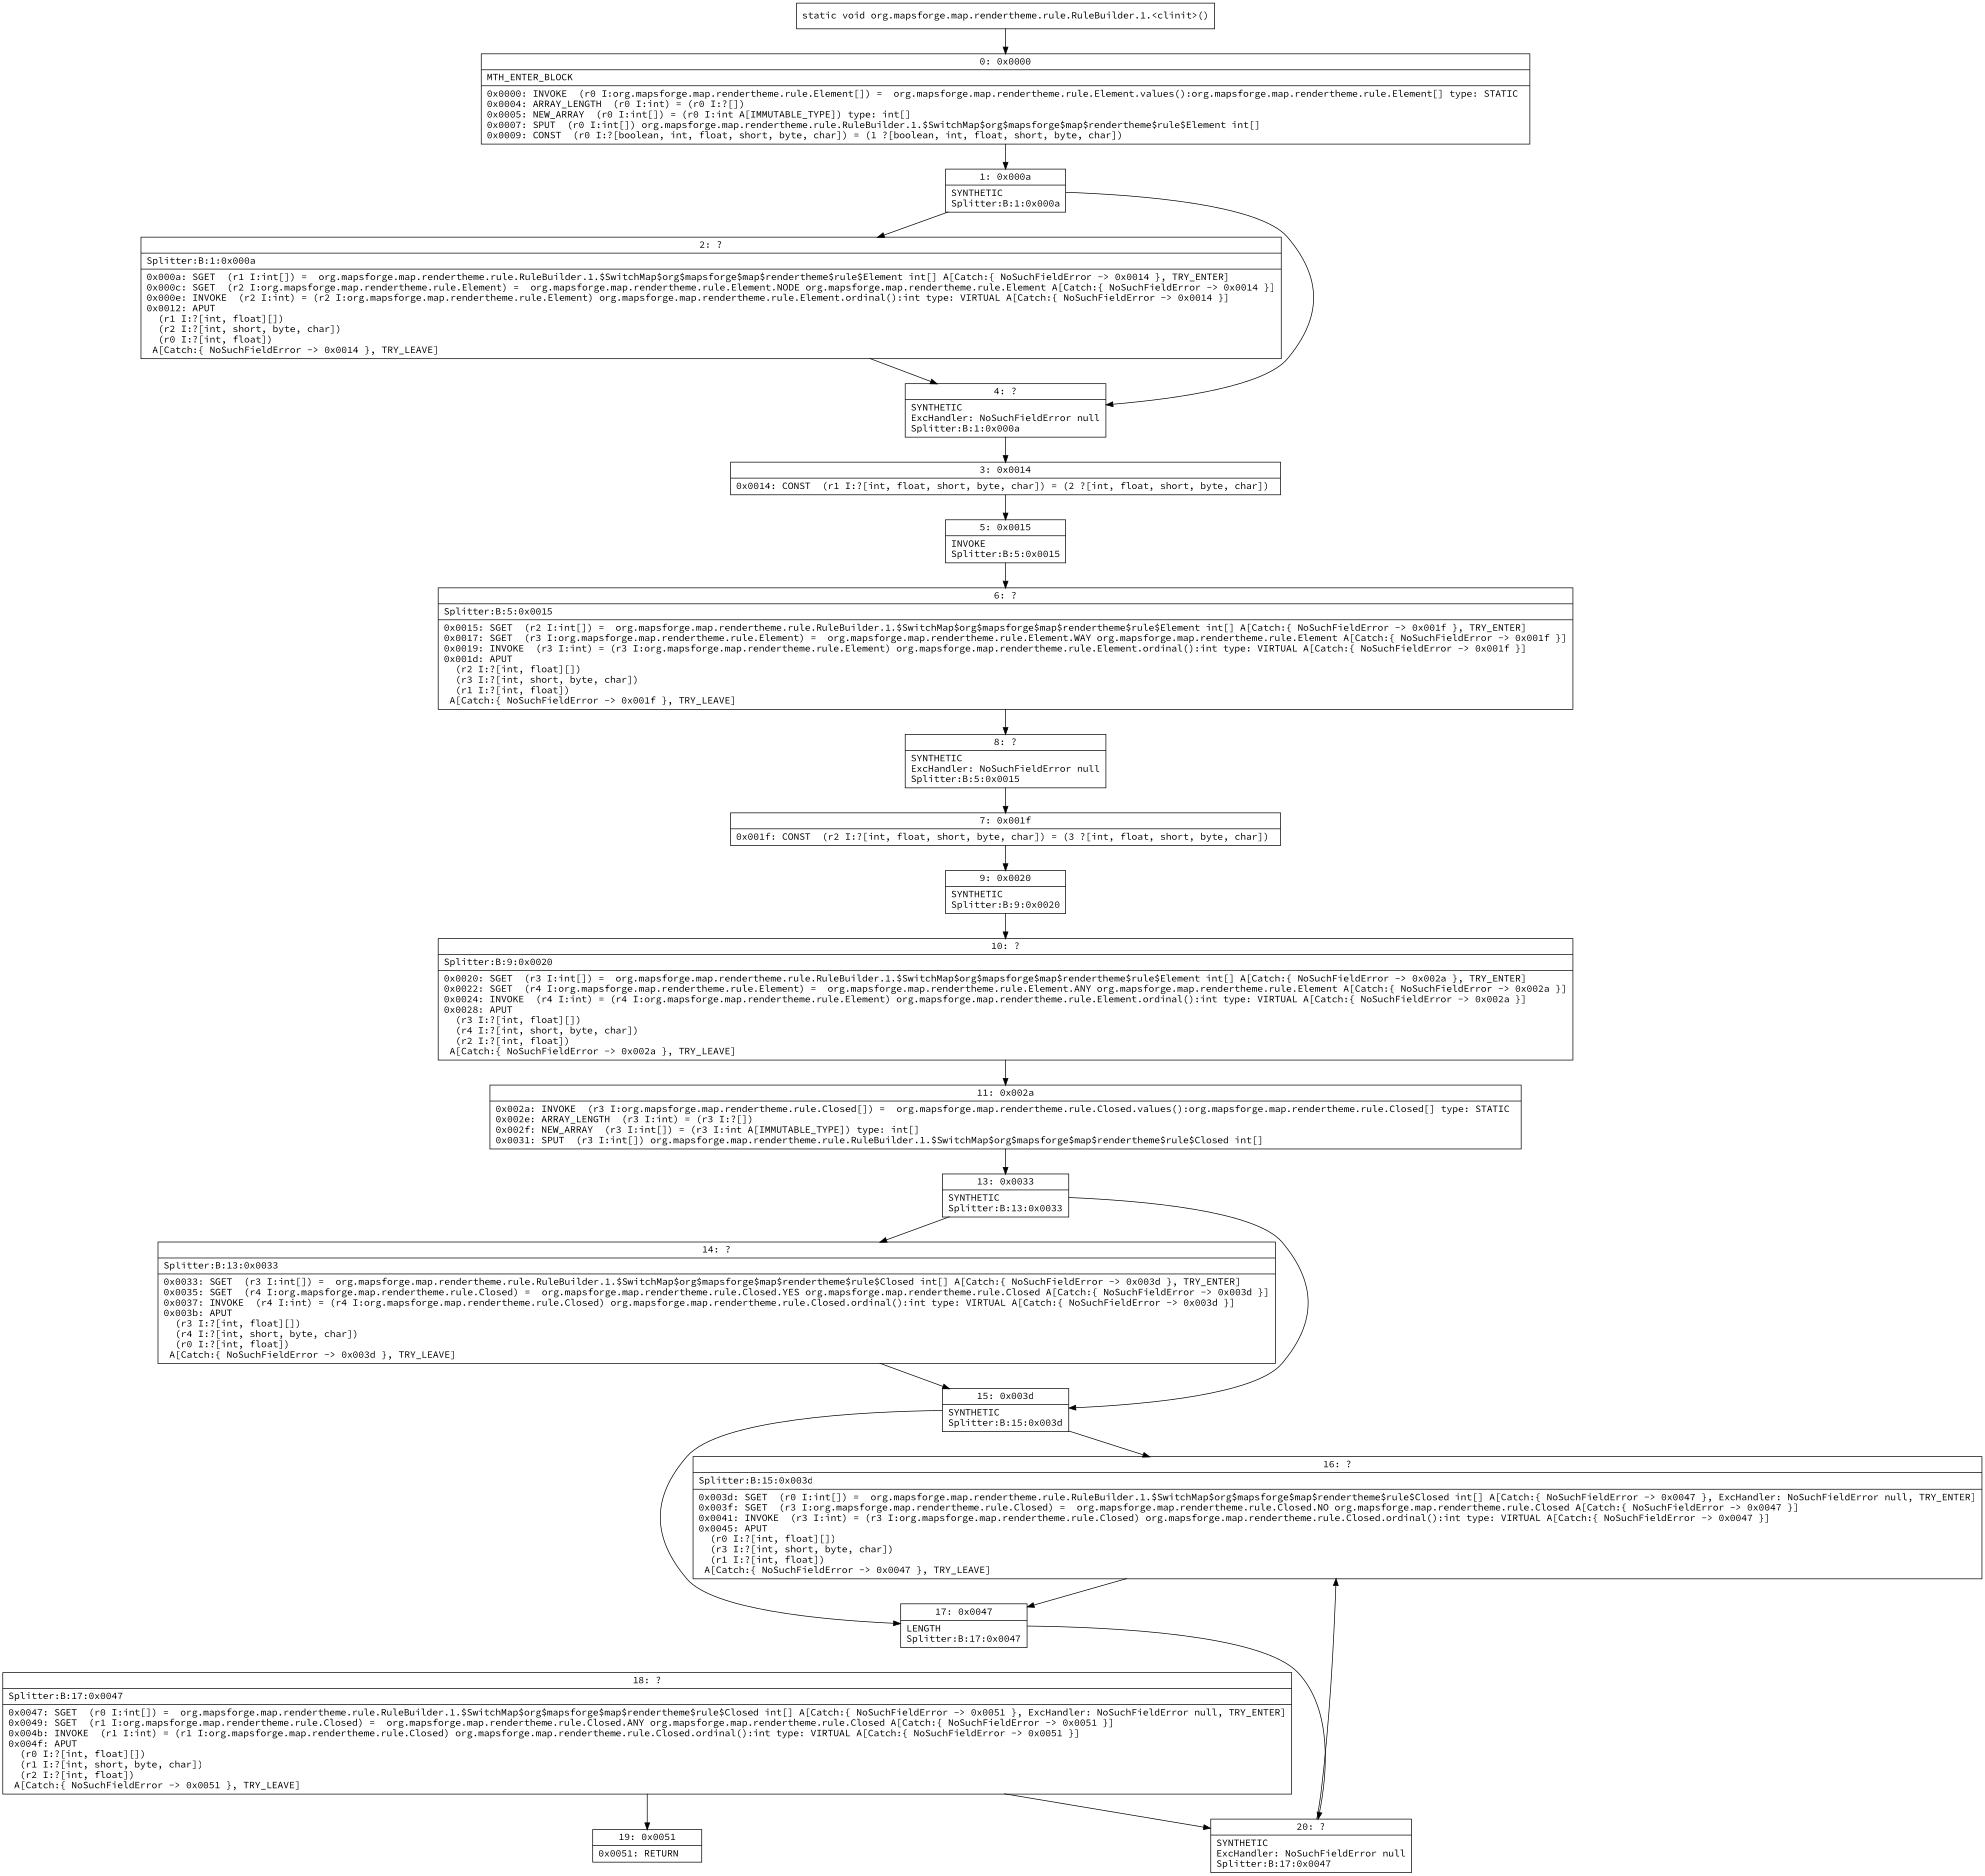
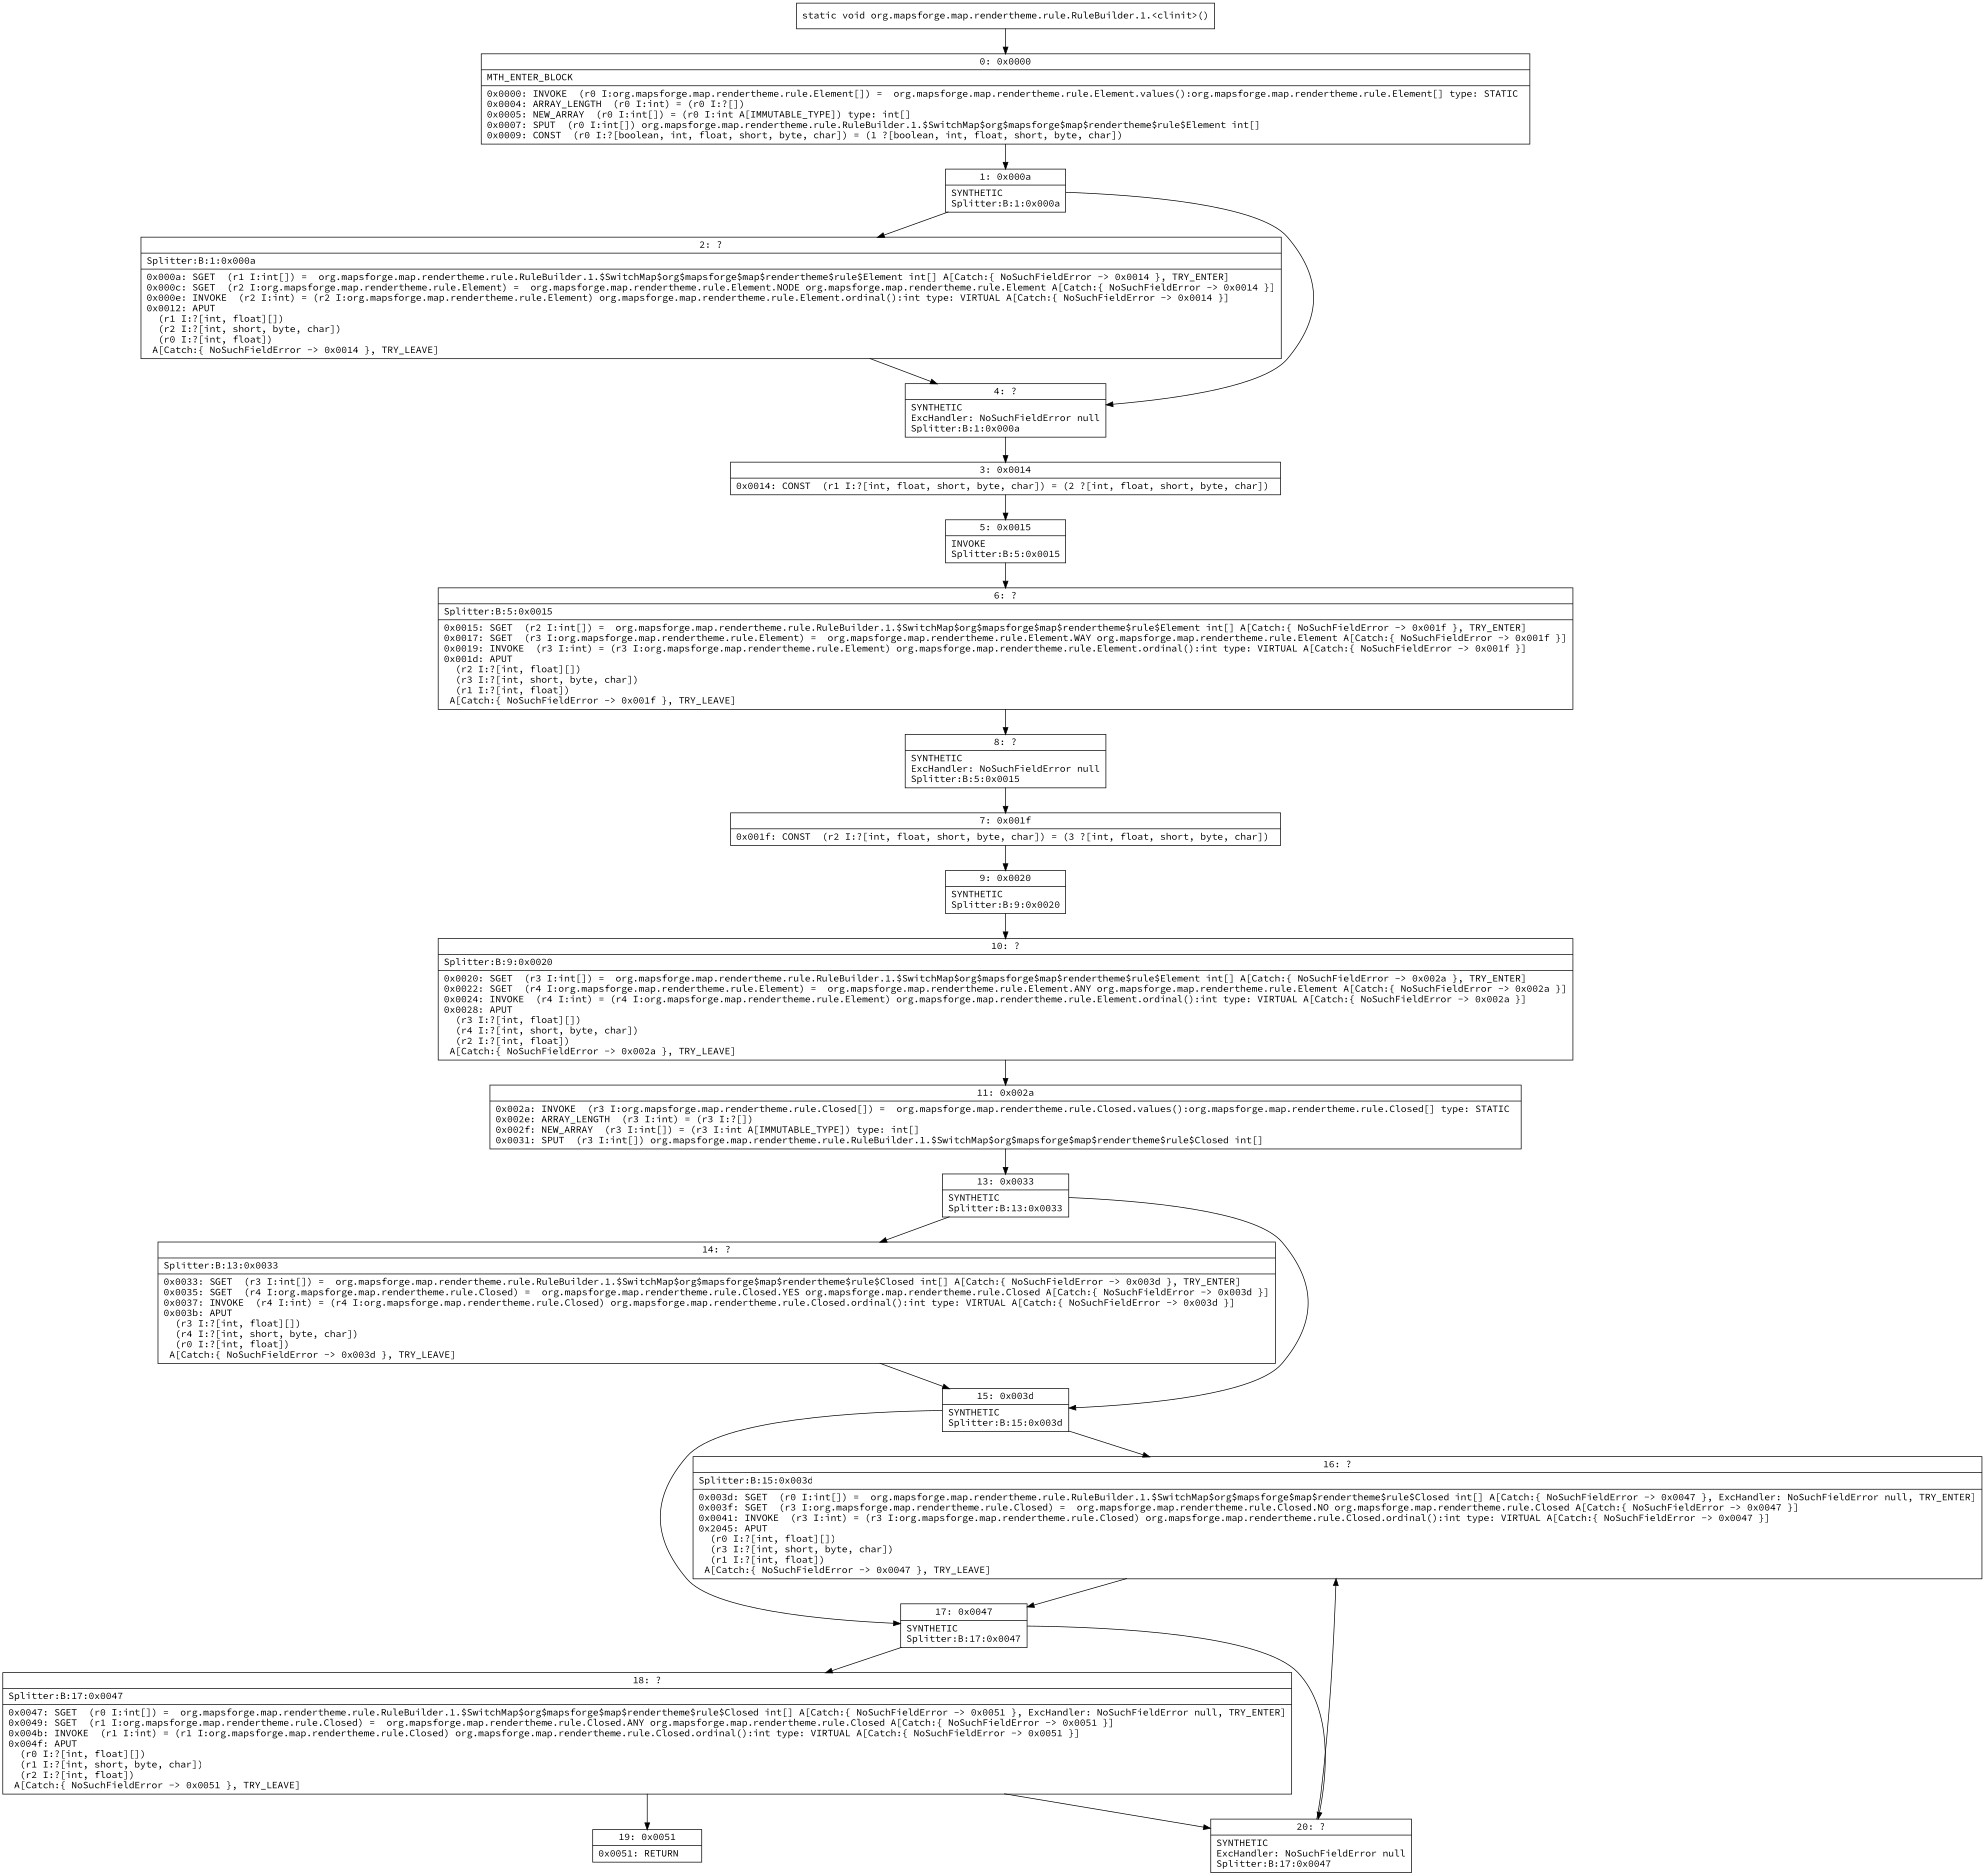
node "16: ?": text "0x0045: APUT" -> "0x2045: APUT"
node "17: 0x0047": text "LENGTH" -> "SYNTHETIC"
edge "17: 0x0047" -> "18: ?": added
